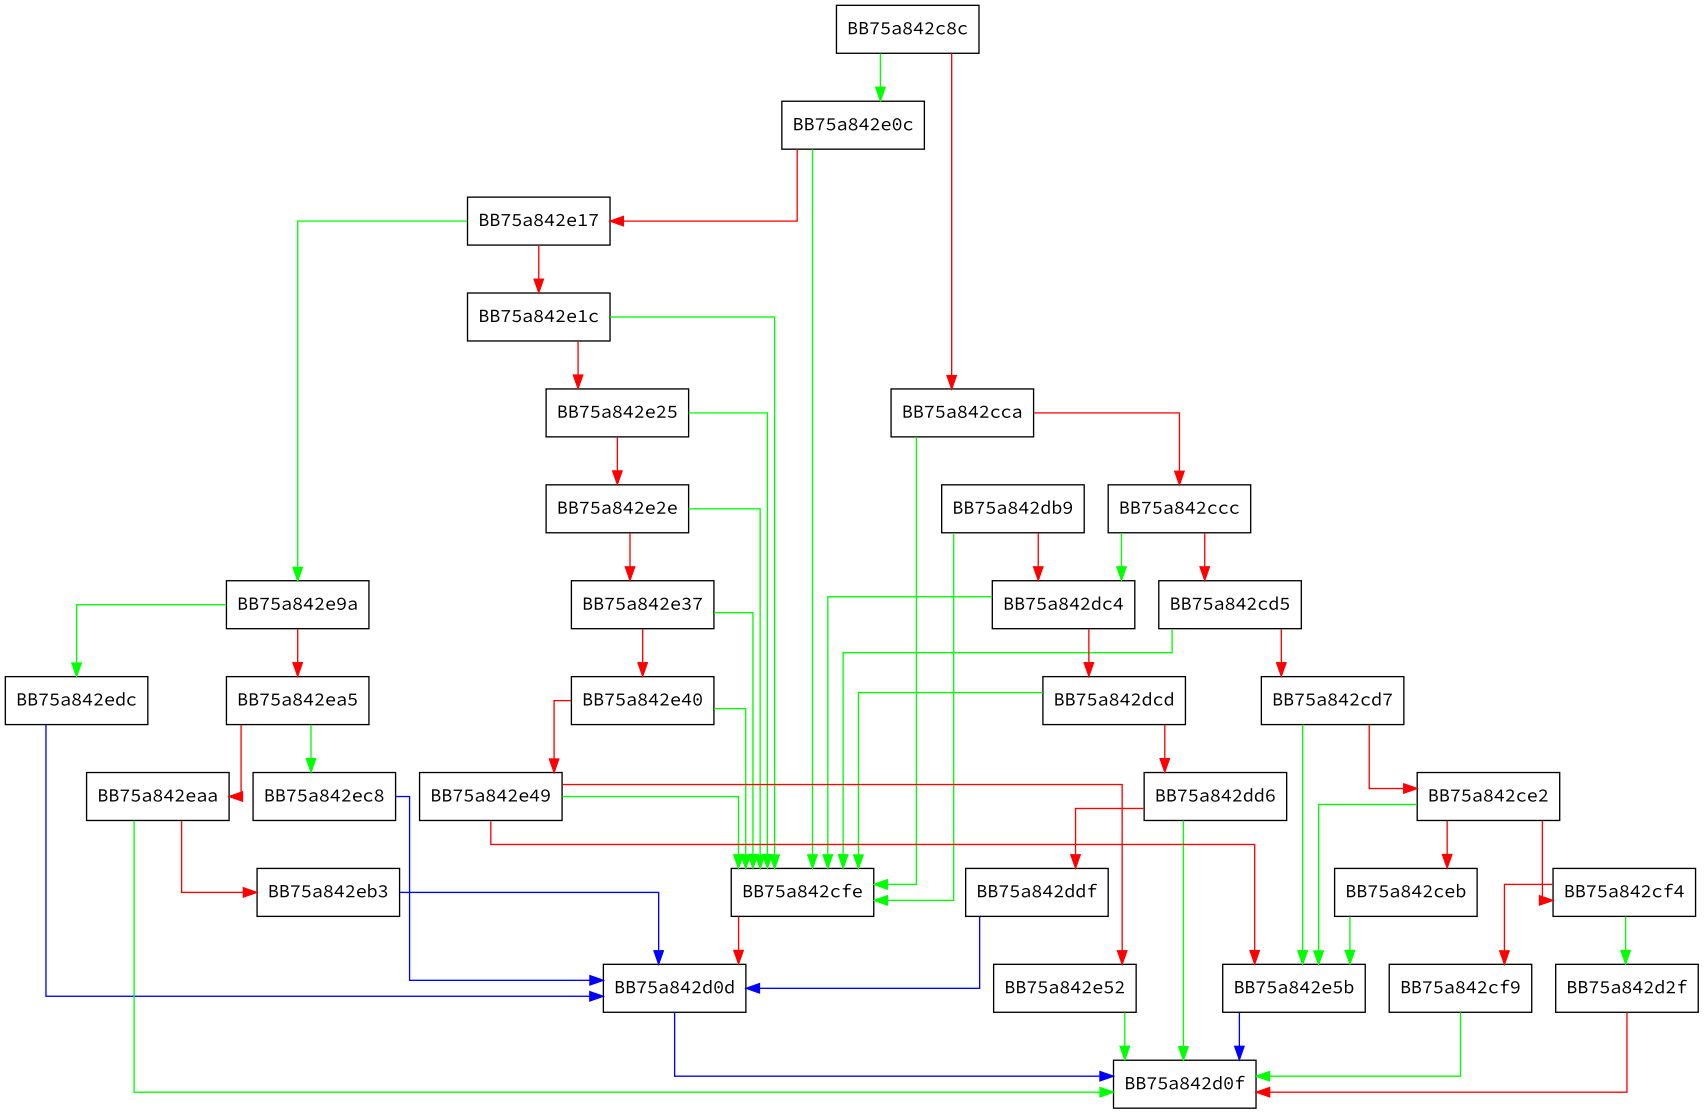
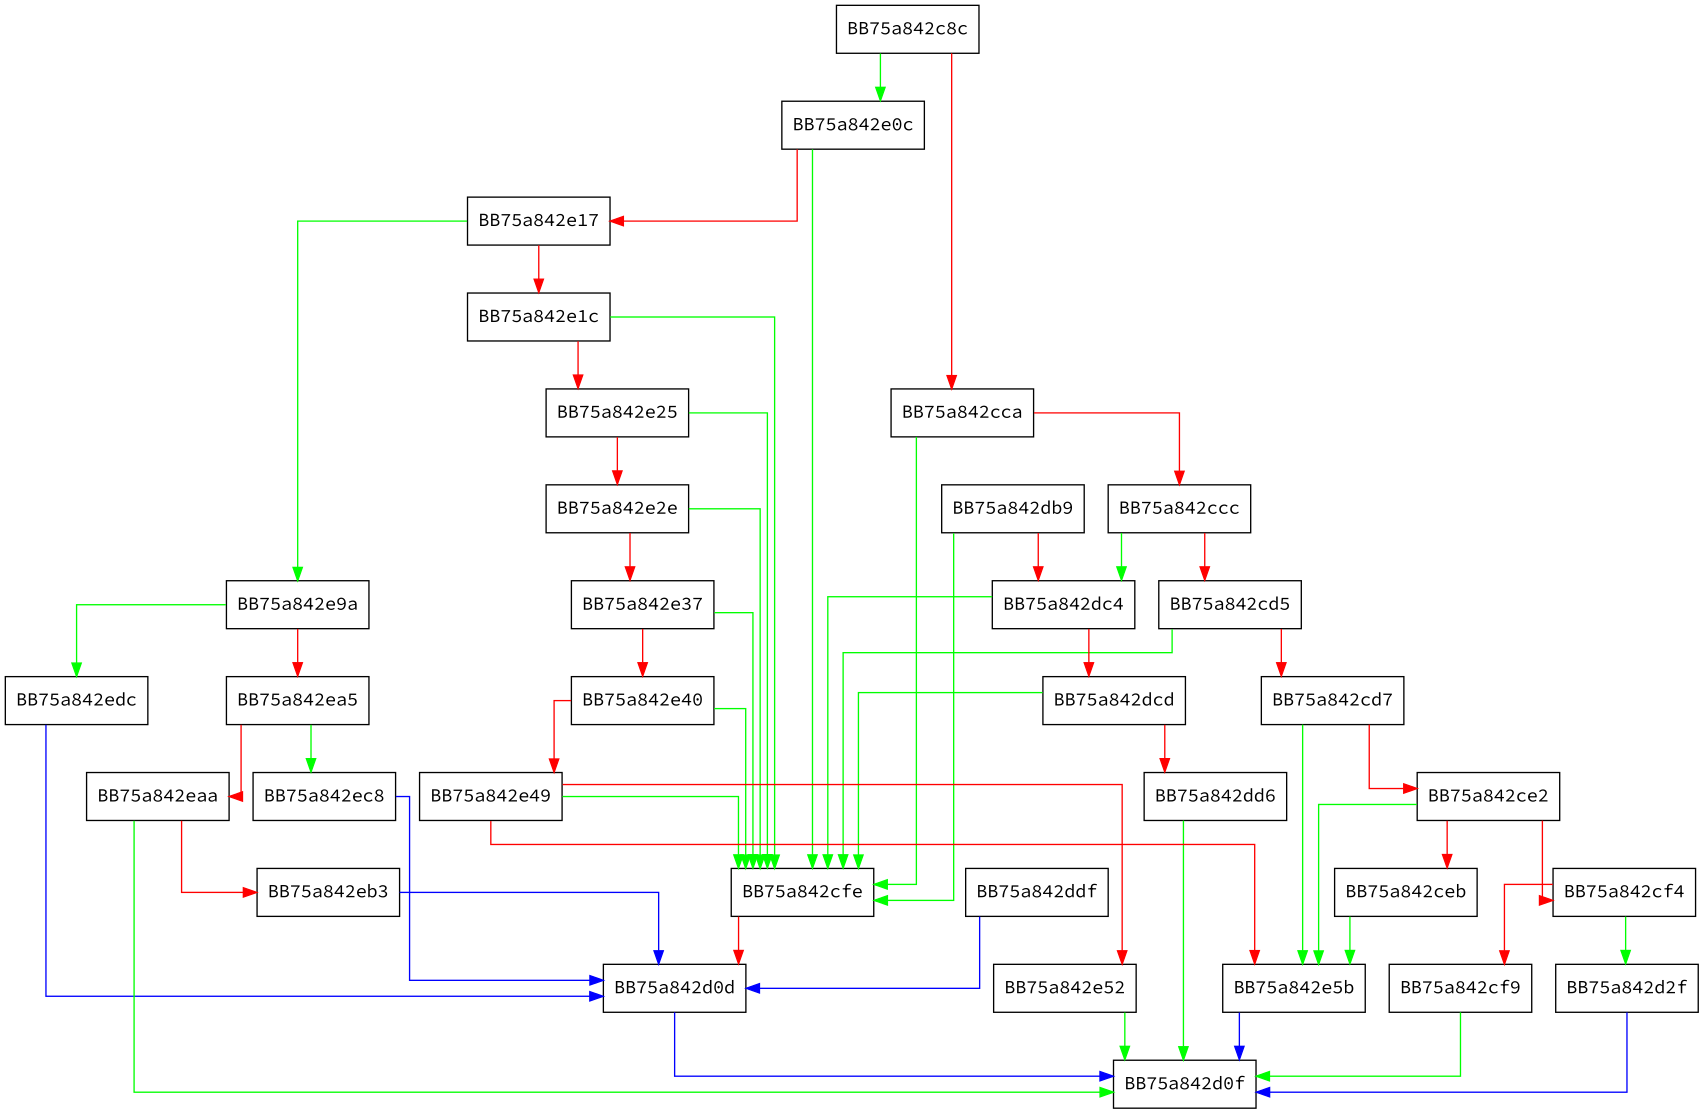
edge "BB75a842dd6" -> "BB75a842ddf": removed
edge "BB75a842d2f" -> "BB75a842d0f": color red -> blue
